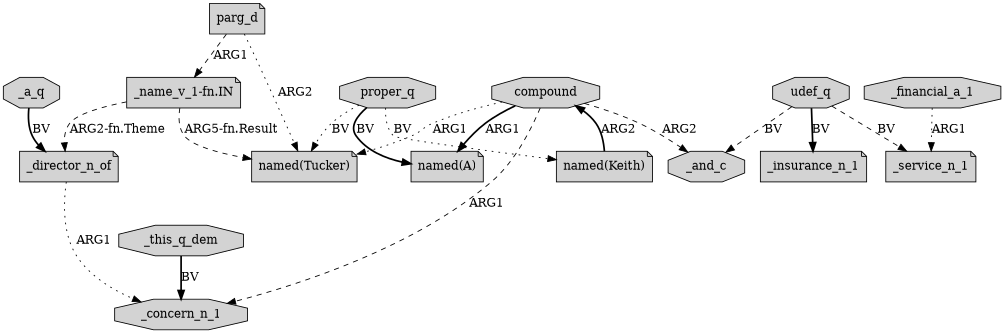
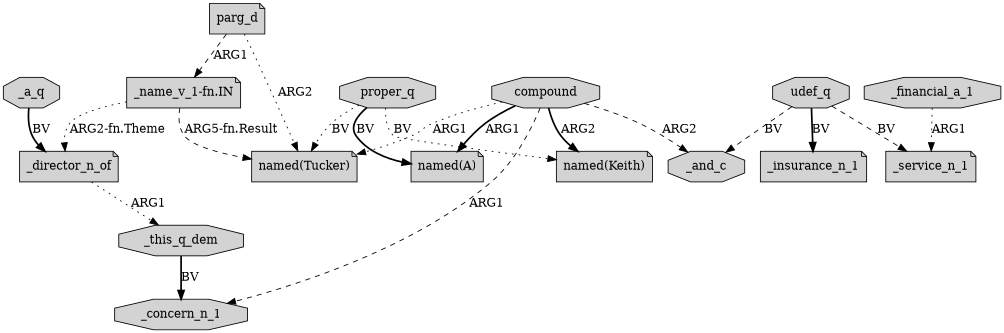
edge "_name_v_1-fn.IN" -> "_director_n_of": style dashed -> dotted
edge "named(Keith)" -> "compound": reversed
edge "_director_n_of" -> "_concern_n_1": now "_director_n_of" -> "_this_q_dem"
